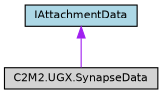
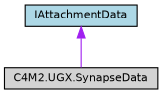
node "C2M2.UGX.SynapseData": label "C2M2.UGX.SynapseData" -> "C4M2.UGX.SynapseData"
